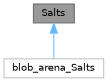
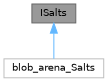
node "Salts": label "Salts" -> "ISalts"
